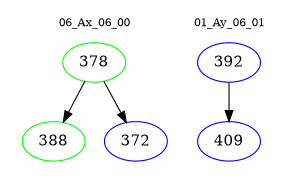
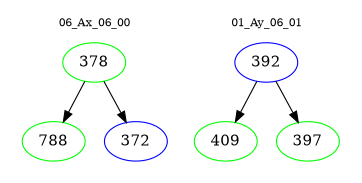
node "388": label "388" -> "788"
node "409": color blue -> green
node "397": added
